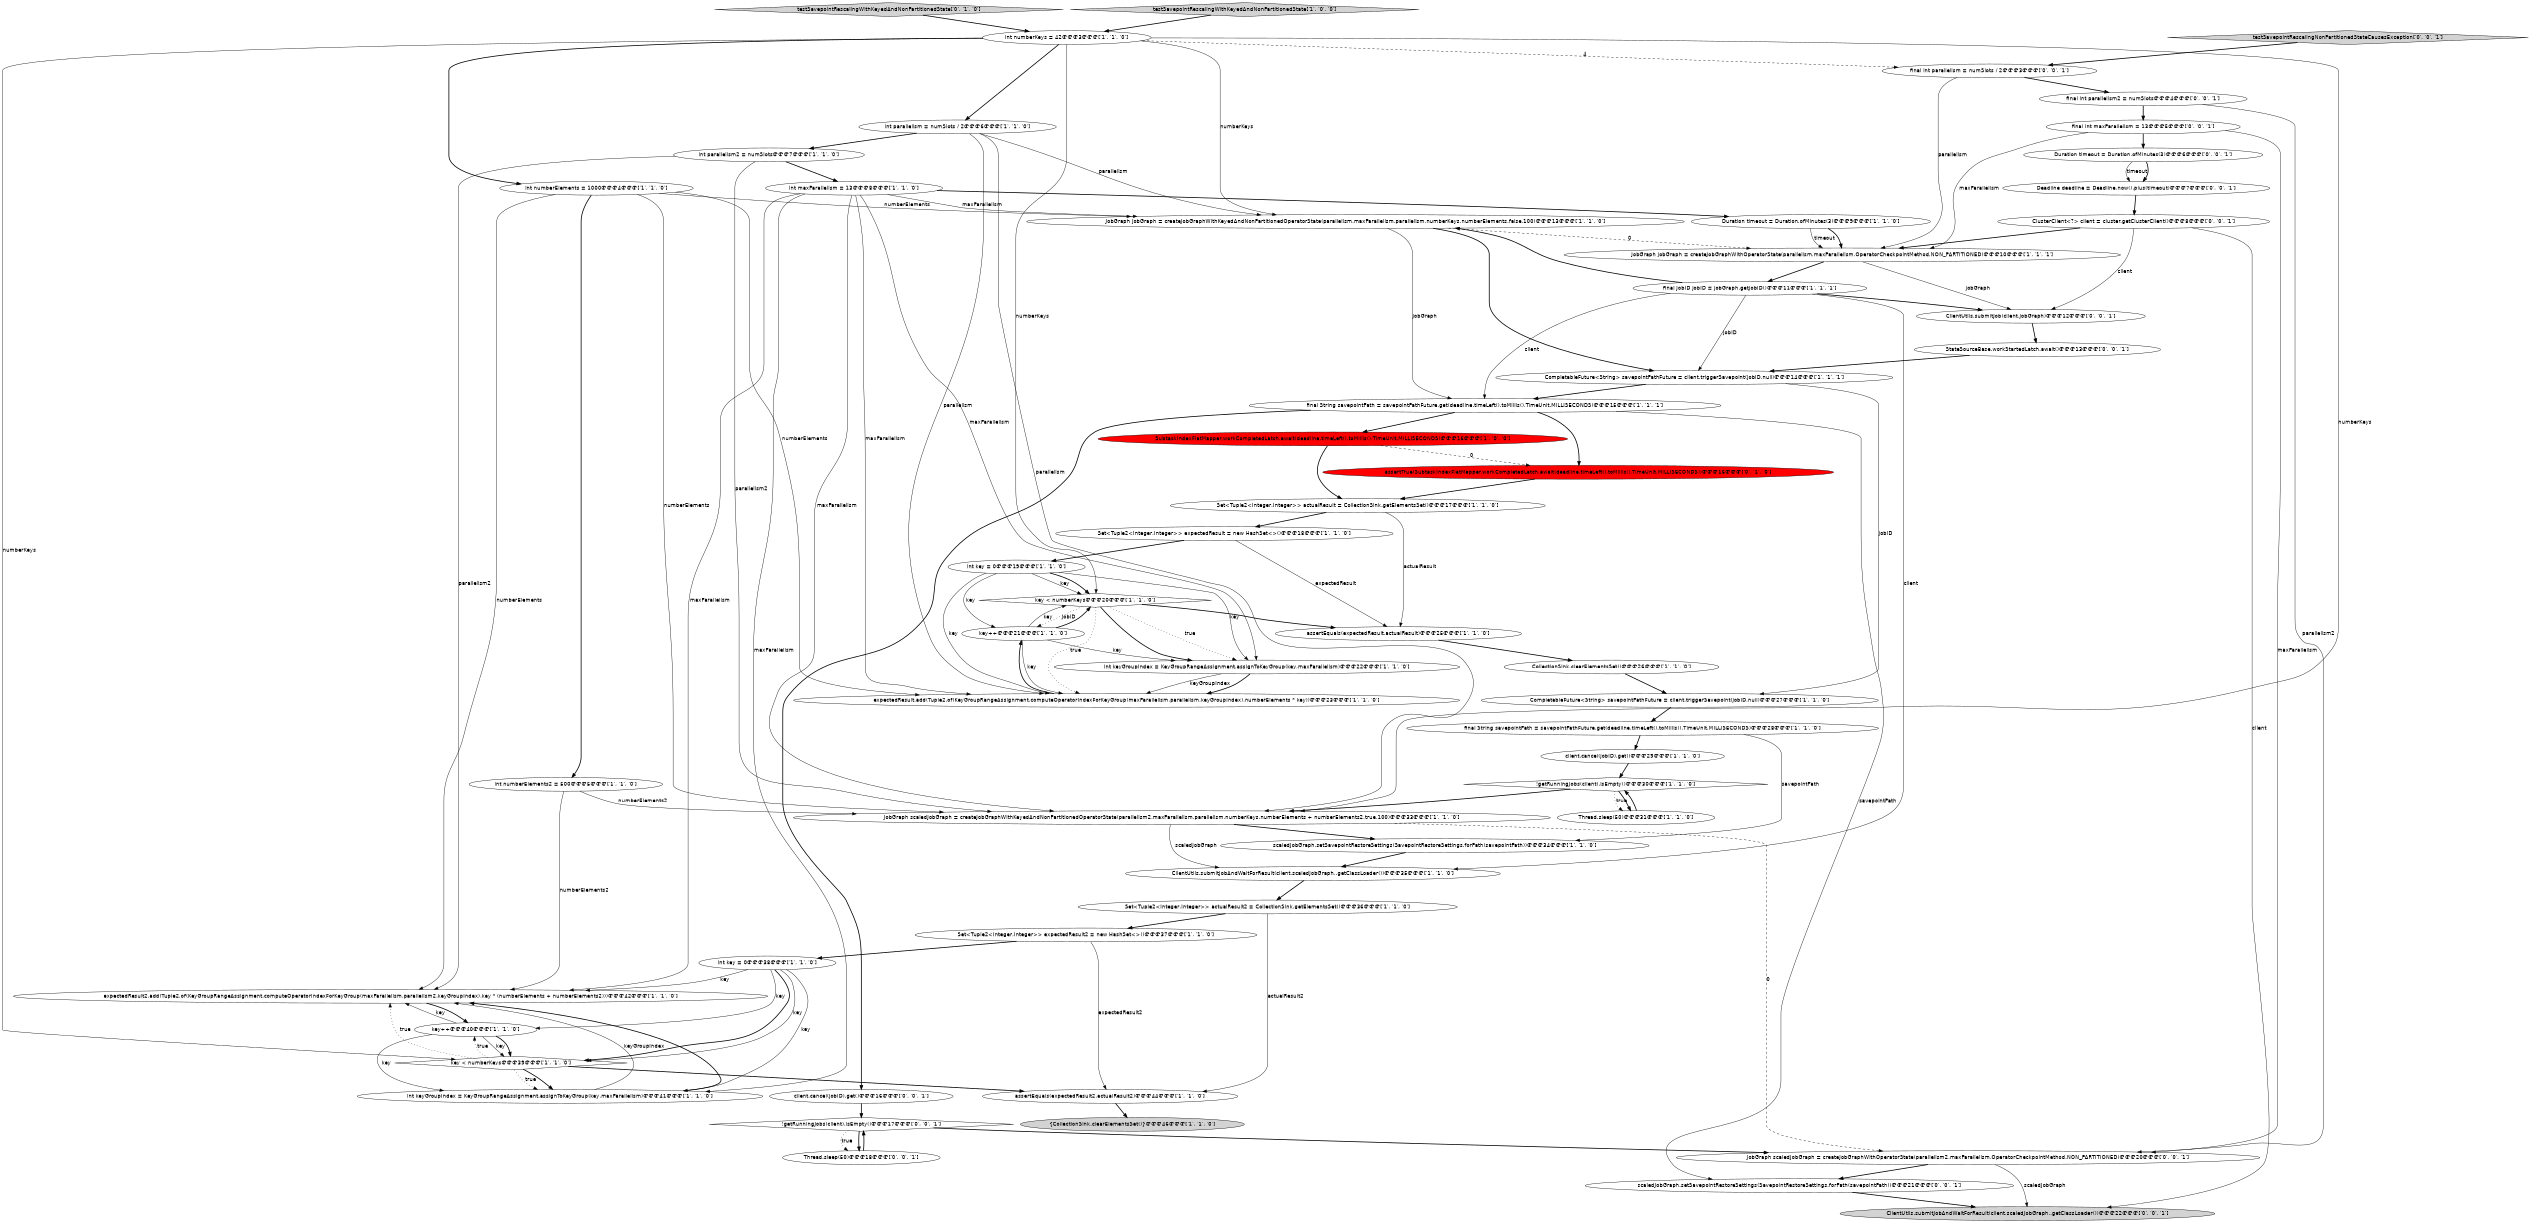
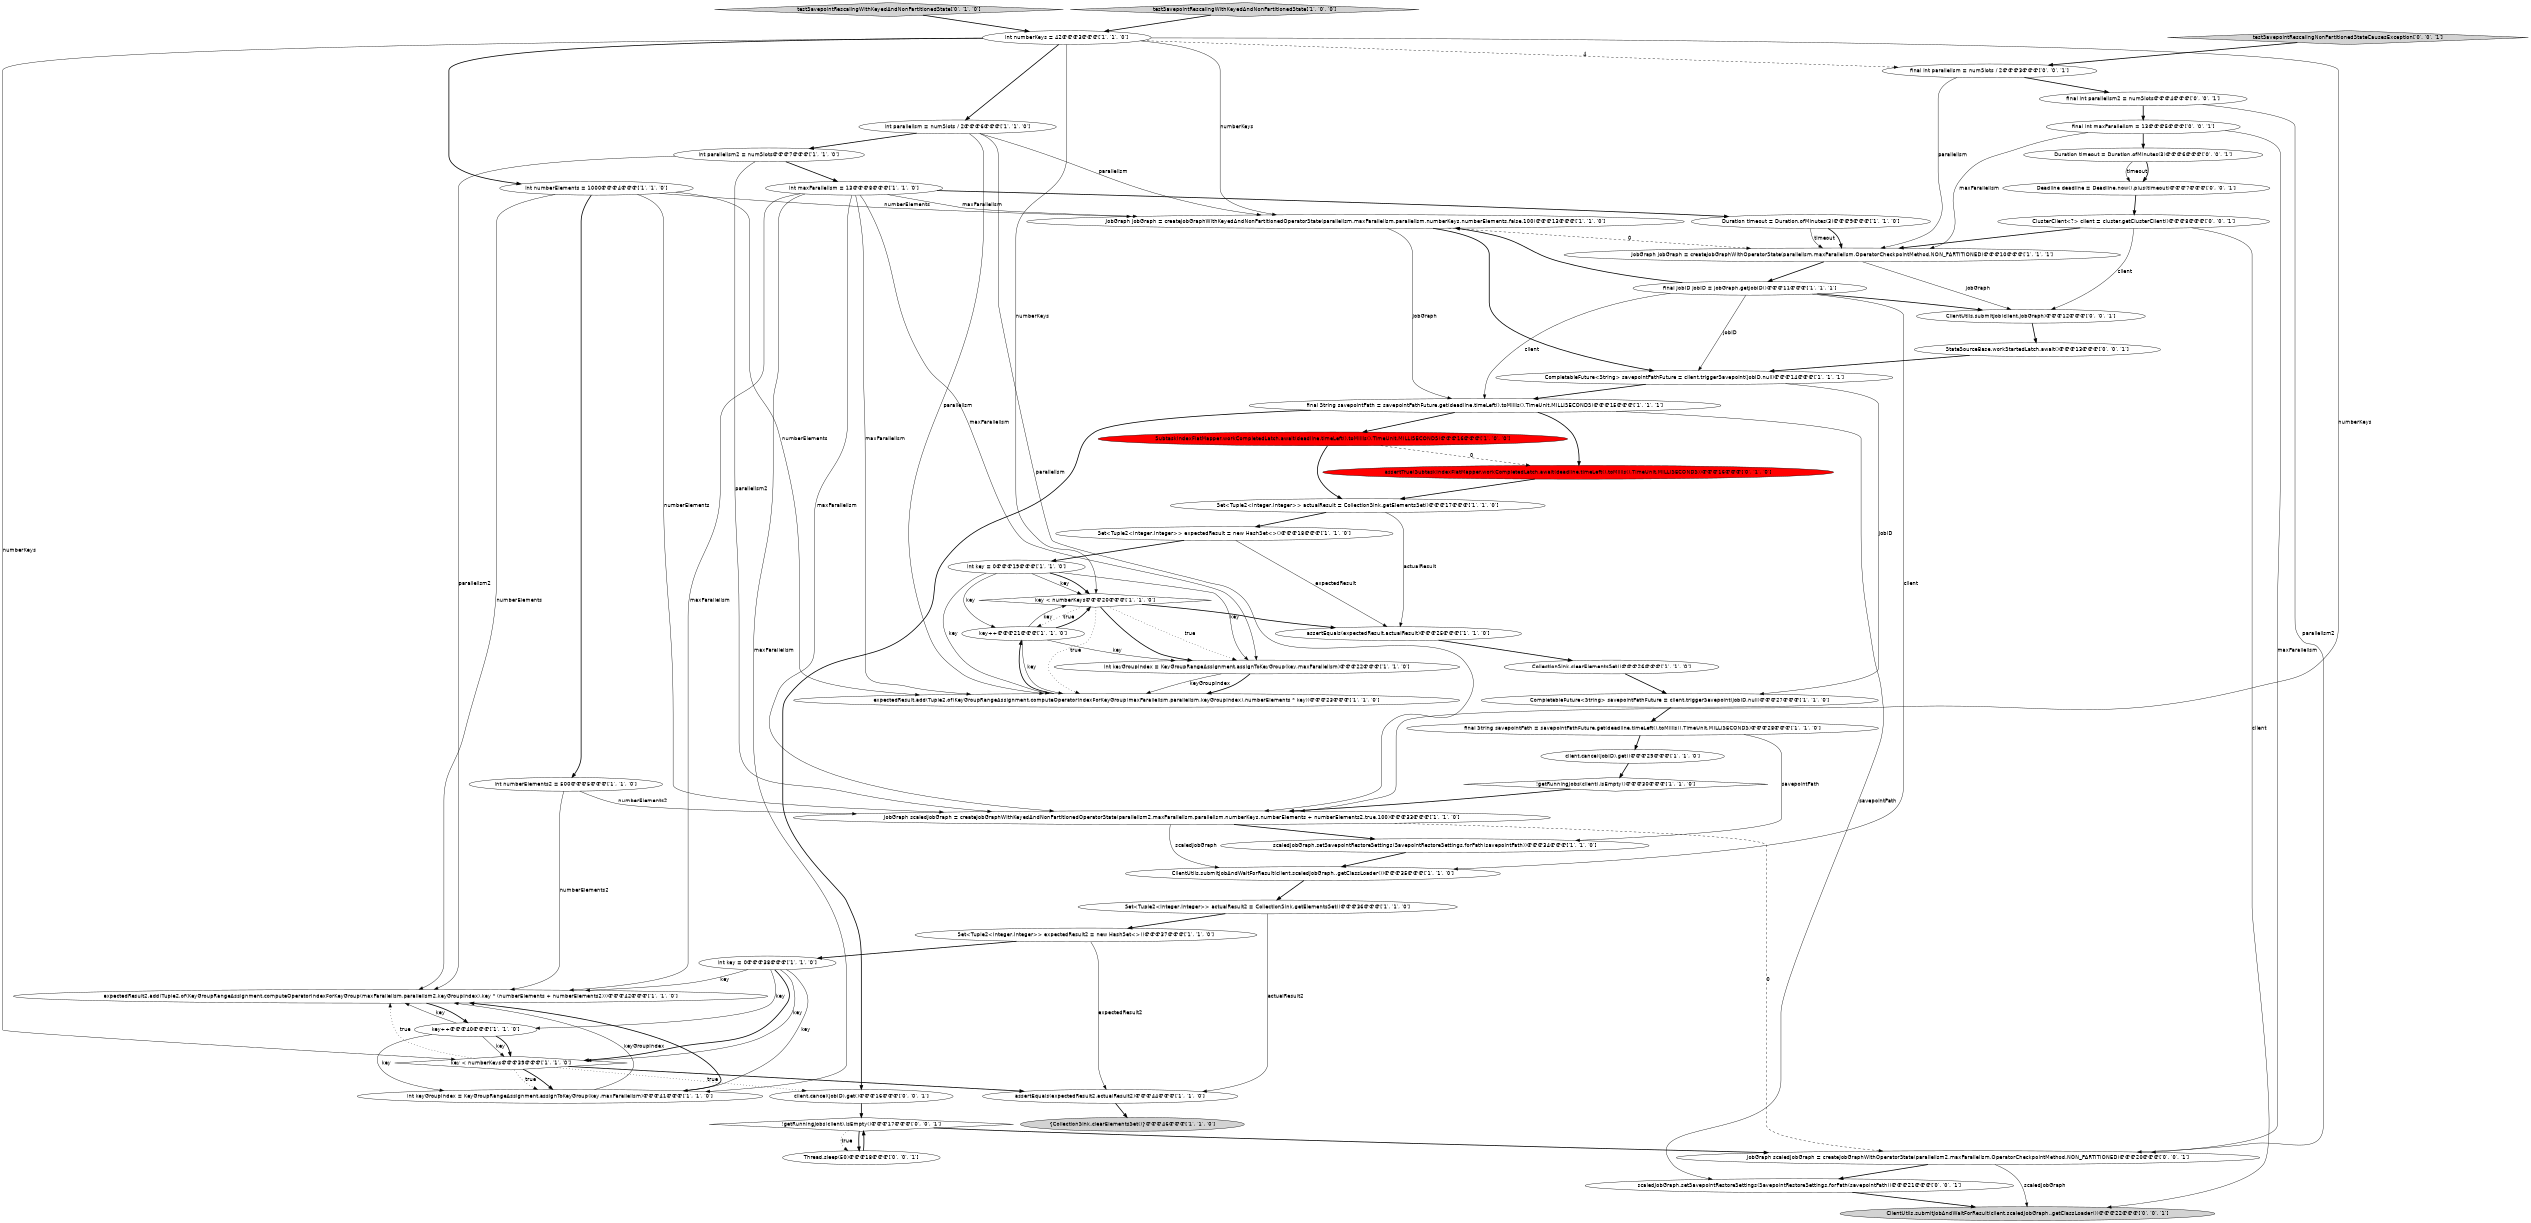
edge "key < numberKeys@@@20@@@['1', '1', '0']" -> "key++@@@21@@@['1', '1', '0']": label "jobID" -> "true"
node "Thread.sleep(50)@@@31@@@['1', '1', '0']": removed
edge "key < numberKeys@@@39@@@['1', '1', '0']" -> "key++@@@40@@@['1', '1', '0']": now "key < numberKeys@@@39@@@['1', '1', '0']" -> "client.cancel(jobID).get()@@@16@@@['0', '0', '1']"
